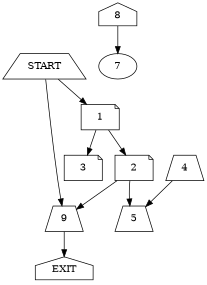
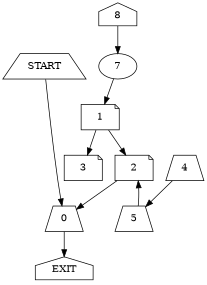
edge "START" -> "1": now "7" -> "1"
edge "2" -> "5": reversed
node "9": label "9" -> "0"
